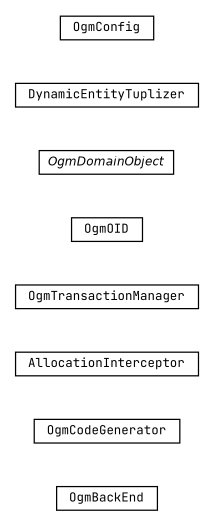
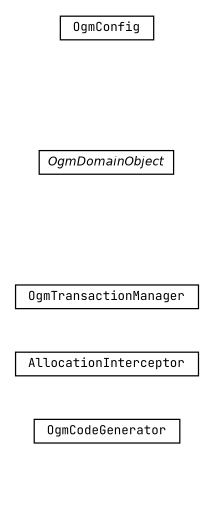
node "DynamicEntityTuplizer": removed
node "OgmOID": removed
node "OgmBackEnd": removed
